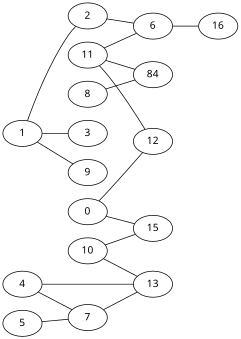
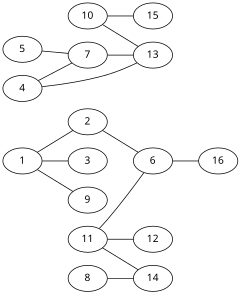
node "84": label "84" -> "14"
node "0": removed
